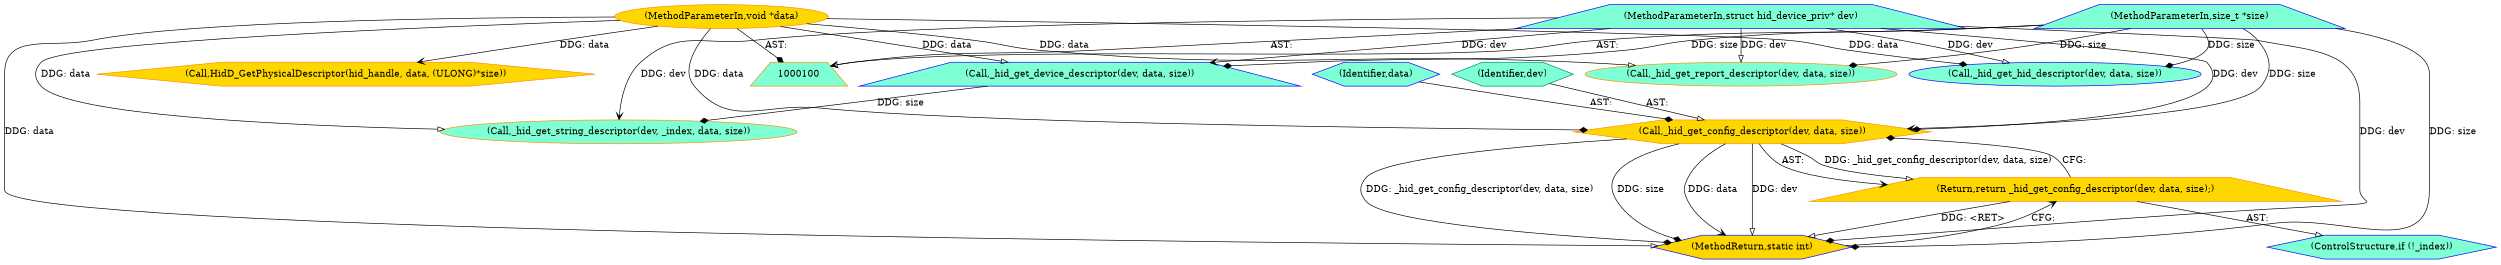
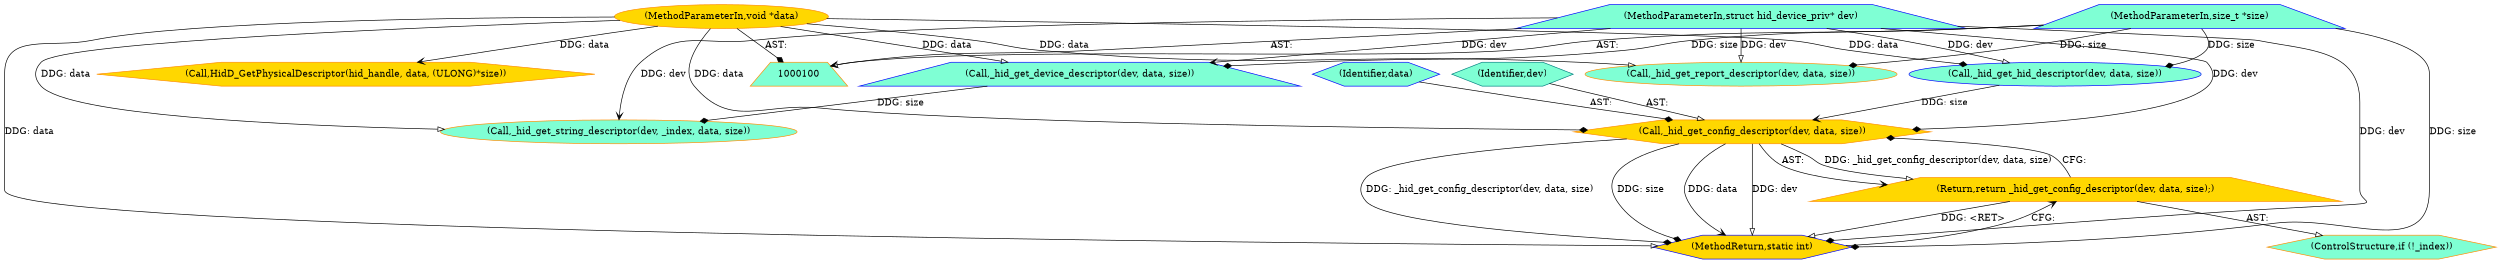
edge "(MethodParameterIn,size_t *size)" -> "(Call,_hid_get_config_descriptor(dev, data, size))": now "(Call,_hid_get_hid_descriptor(dev, data, size))" -> "(Call,_hid_get_config_descriptor(dev, data, size))"
node "(ControlStructure,if (!_index))": color blue -> darkorange
